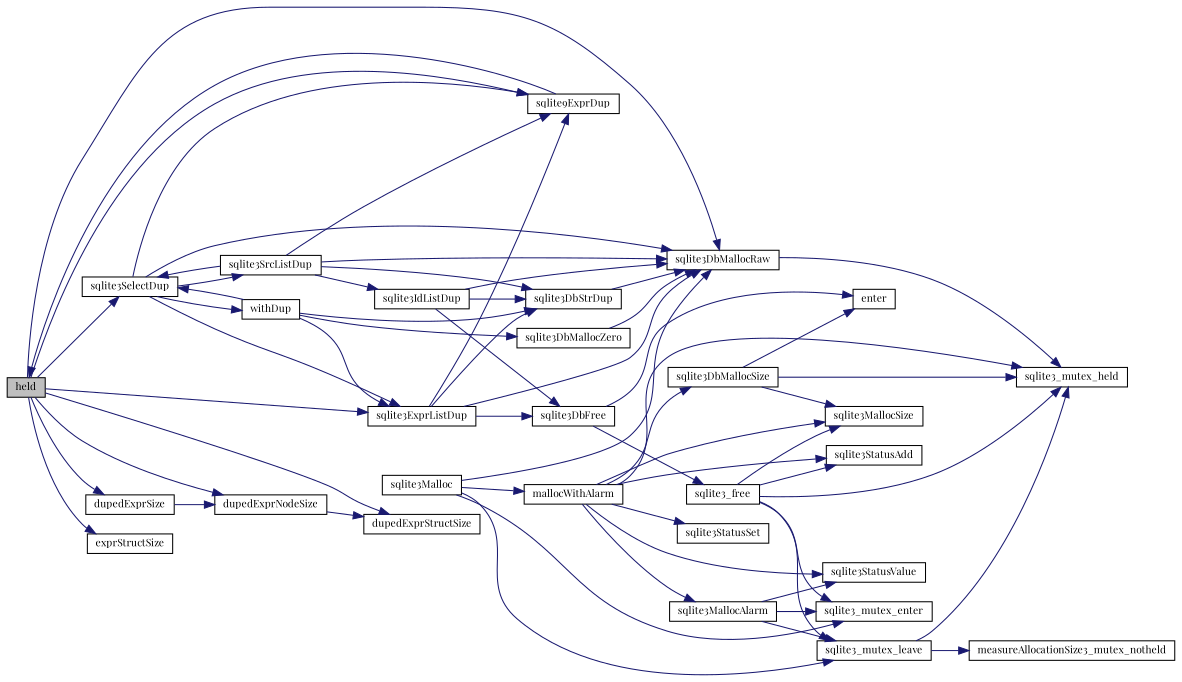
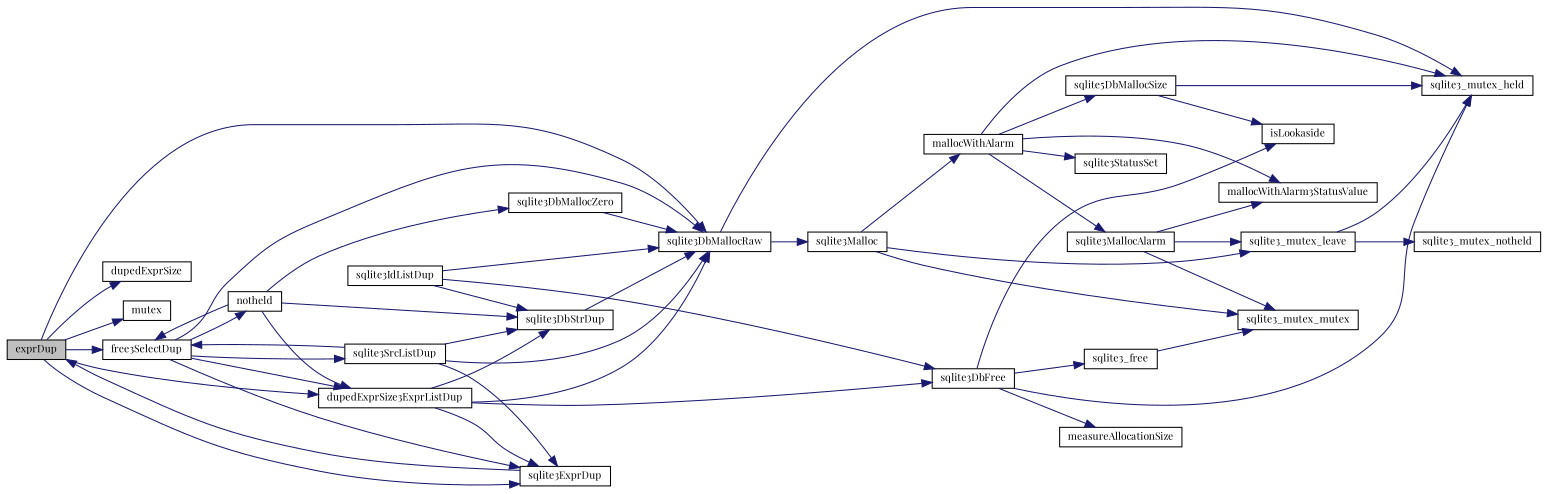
node "sqlite9ExprDup": label "sqlite9ExprDup" -> "sqlite3ExprDup"
edge "sqlite3SrcListDup" -> "sqlite3IdListDup": removed
node "sqlite3SelectDup": label "sqlite3SelectDup" -> "free3SelectDup"
node "enter": label "enter" -> "isLookaside"
node "withDup": label "withDup" -> "notheld"
node "sqlite3DbMallocSize": label "sqlite3DbMallocSize" -> "sqlite5DbMallocSize"
node "held": label "held" -> "exprDup"
node "sqlite3ExprListDup": label "sqlite3ExprListDup" -> "dupedExprSize3ExprListDup"
node "sqlite3MallocSize": removed
edge "sqlite3Malloc" -> "sqlite3DbMallocRaw": reversed
node "measureAllocationSize": added
node "sqlite3StatusAdd": removed
edge "sqlite3_free" -> "sqlite3_mutex_held": now "sqlite3DbFree" -> "sqlite3_mutex_held"
node "dupedExprNodeSize": removed
node "dupedExprStructSize": label "dupedExprStructSize" -> "mutex"
node "exprStructSize": removed
node "sqlite3StatusValue": label "sqlite3StatusValue" -> "mallocWithAlarm3StatusValue"
edge "sqlite3_free" -> "sqlite3_mutex_leave": removed
node "sqlite3_mutex_enter": label "sqlite3_mutex_enter" -> "sqlite3_mutex_mutex"
node "measureAllocationSize3_mutex_notheld": label "measureAllocationSize3_mutex_notheld" -> "sqlite3_mutex_notheld"
